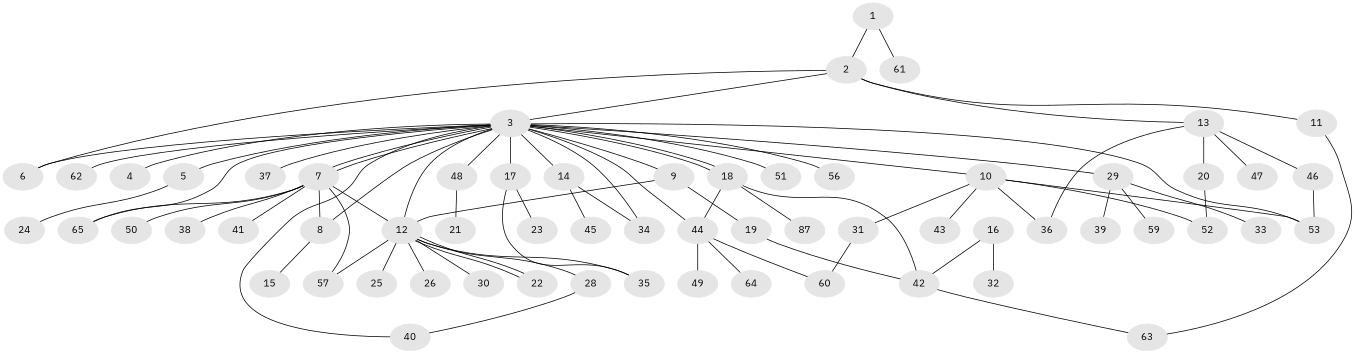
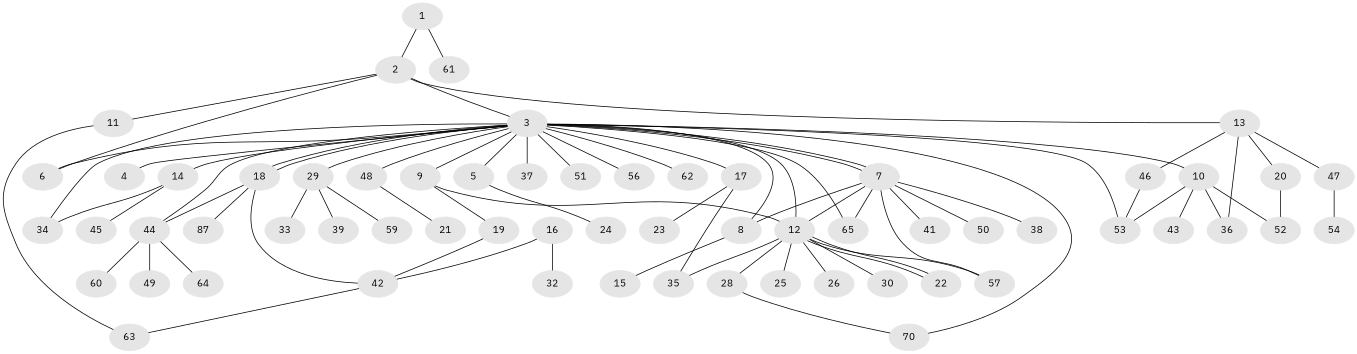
node "31": removed
node "54": added
node "40": label "40" -> "70"
